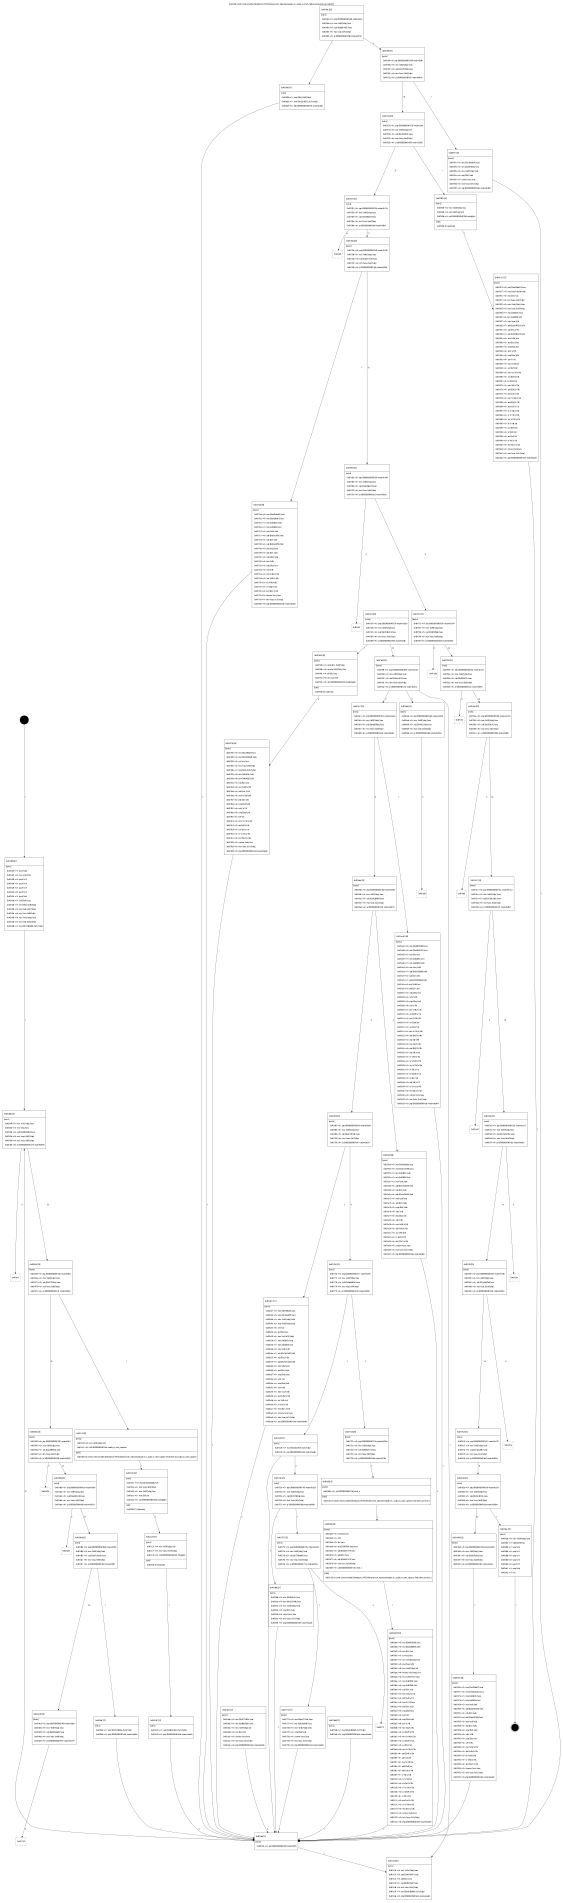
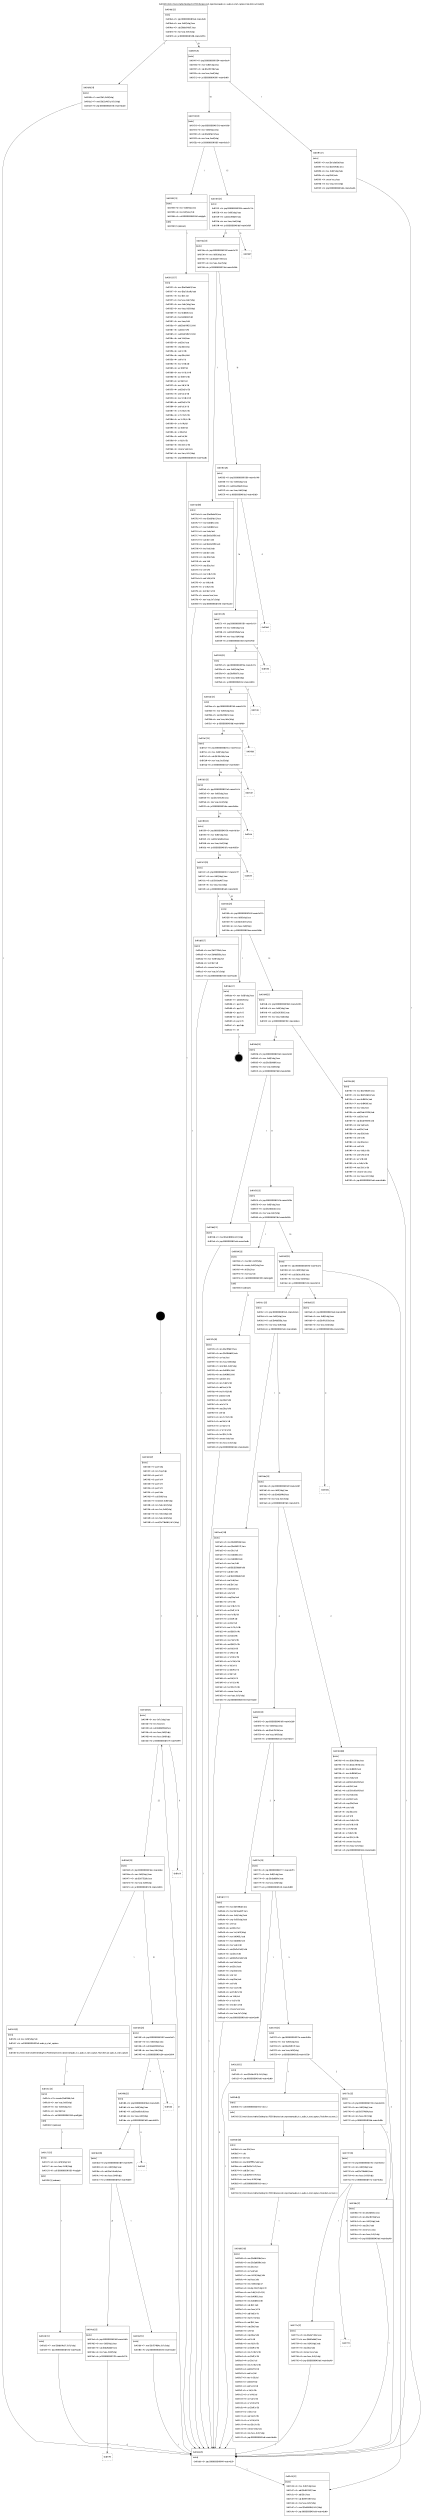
edge "0x401612 [25]" -> "0x401ab0 [27]": added, label "2"
node "0x40165d [25]": added
edge "0x401c28 [12]" -> "0x40173e [25]": now "0x401725 [25]" -> "0x40173e [25]"
